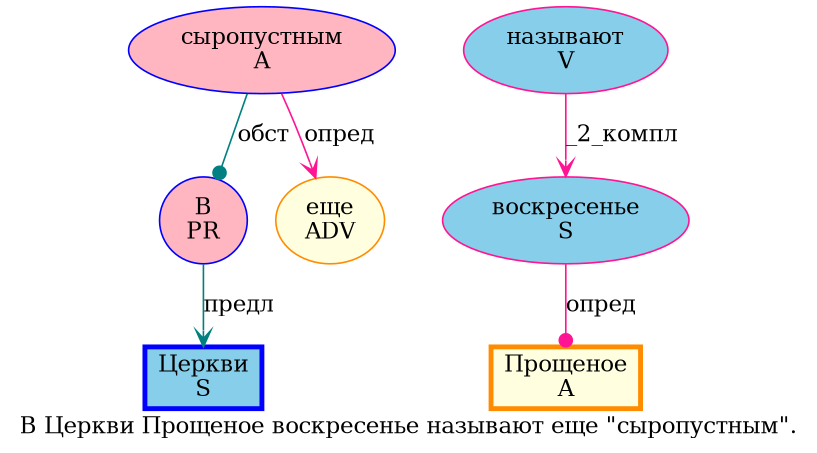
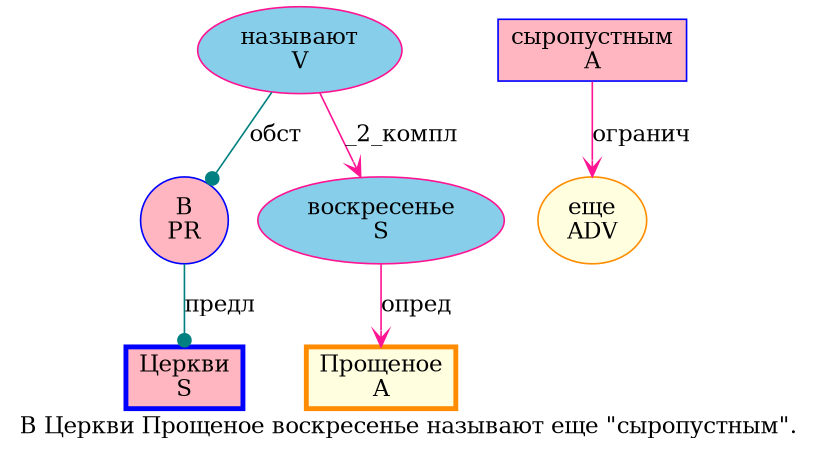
node "сыропустным A": shape ellipse -> box
edge "сыропустным A" -> "В PR": now "называют V" -> "В PR"
edge "сыропустным A" -> "еще ADV": label "опред" -> "огранич"
edge "В PR" -> "Церкви S": arrowhead vee -> dot
edge "воскресенье S" -> "Прощеное A": arrowhead dot -> vee
node "Церкви S": fillcolor skyblue -> lightpink
